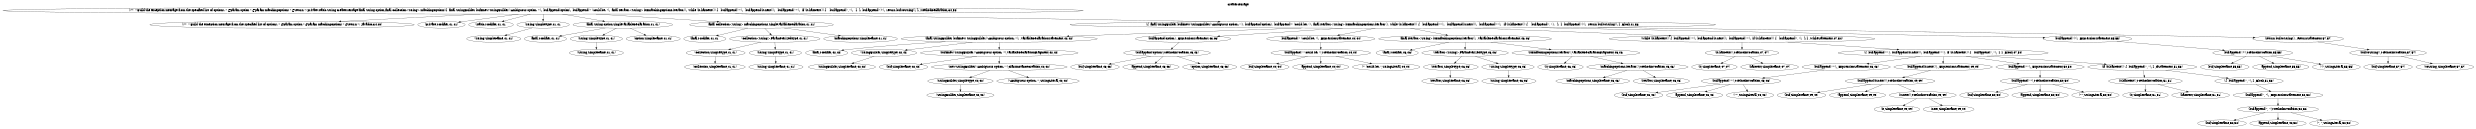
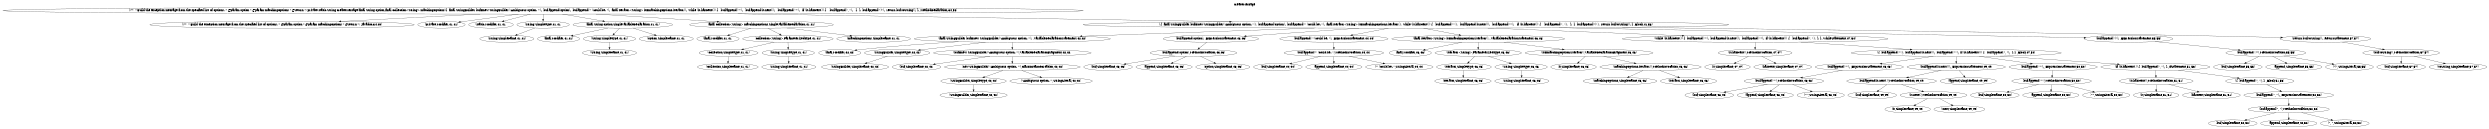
edge "(buf.append(it.next()),MethodInvocation,49,49)" -> "(append,SimpleName,49,49)": now "(buf.append(it.next()); ,ExpressionStatement,49,49)" -> "(append,SimpleName,49,49)"
